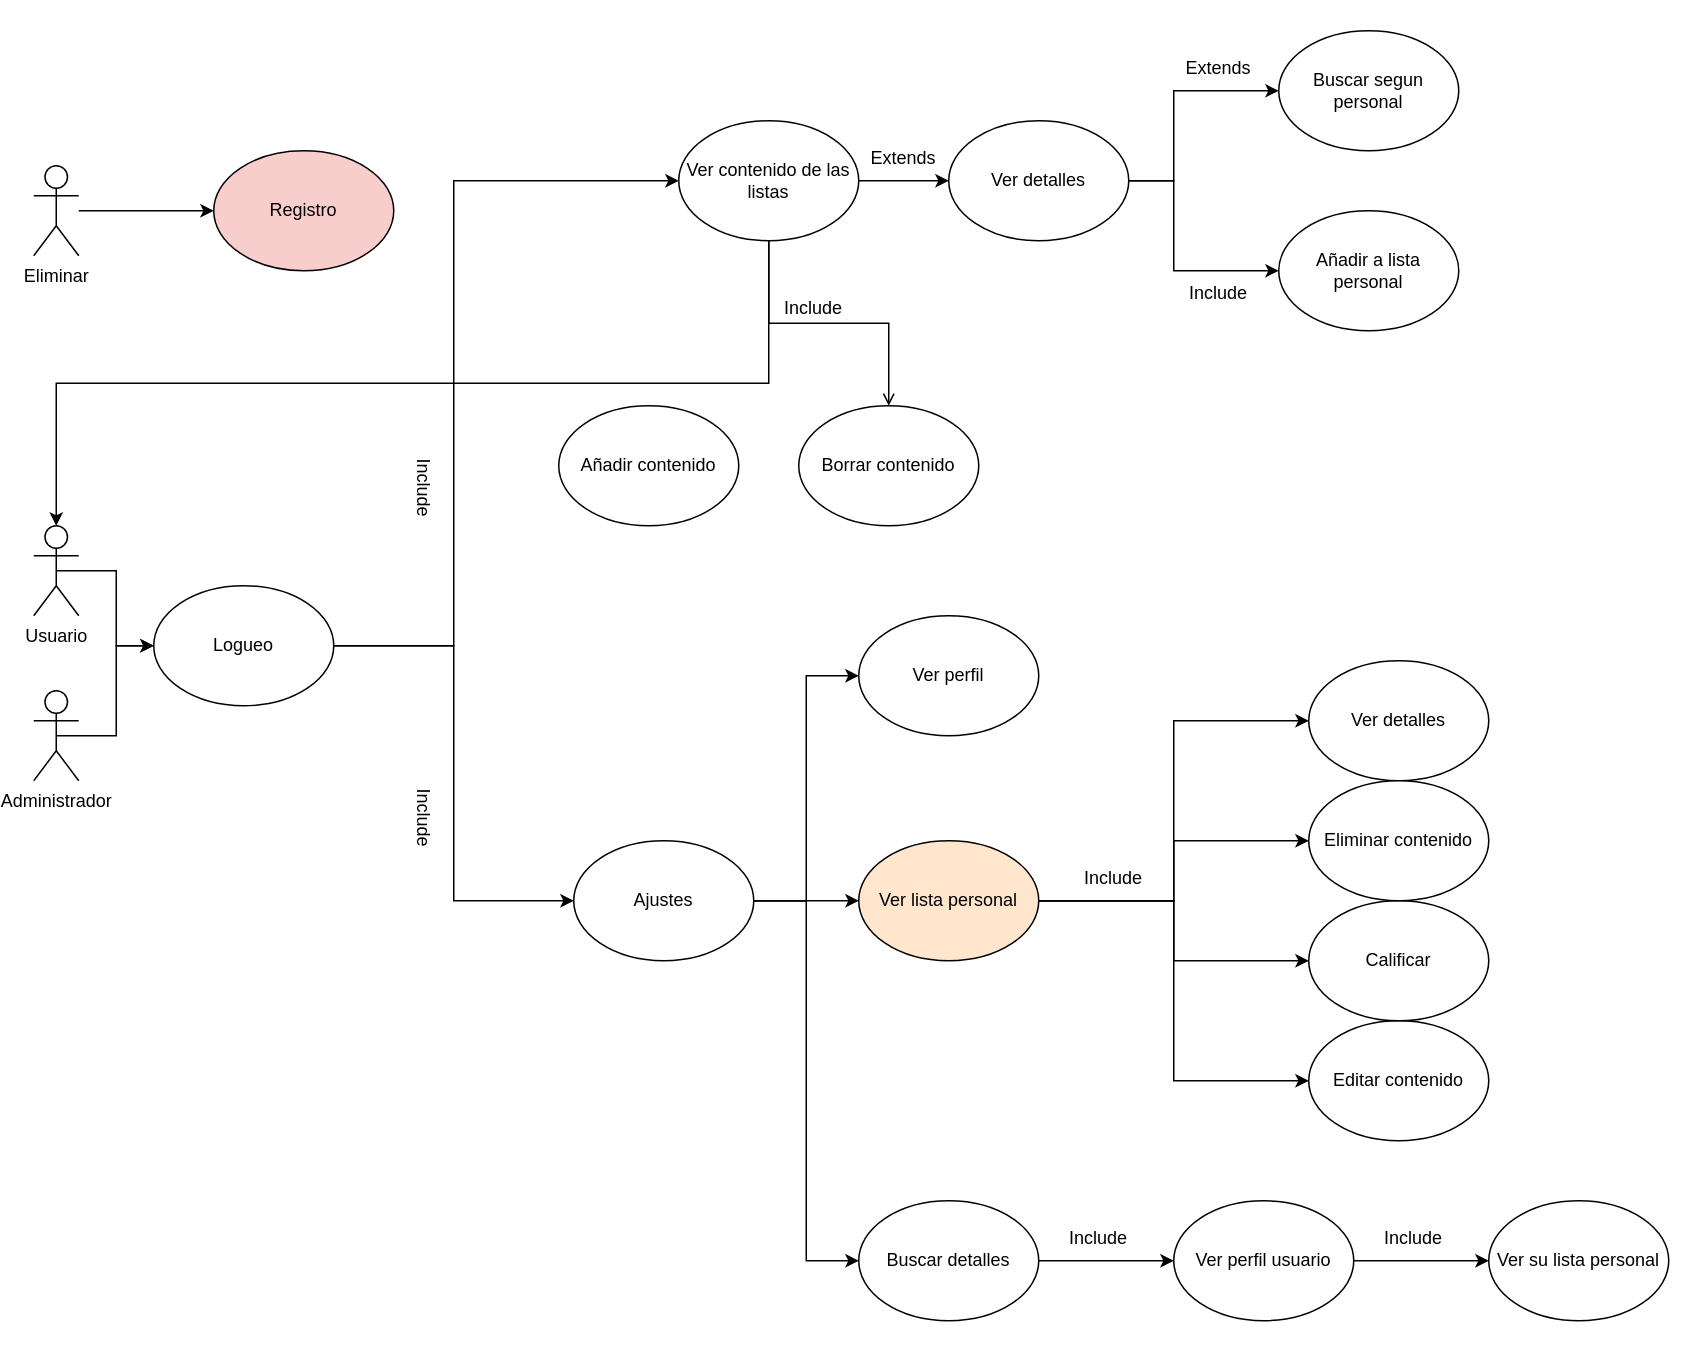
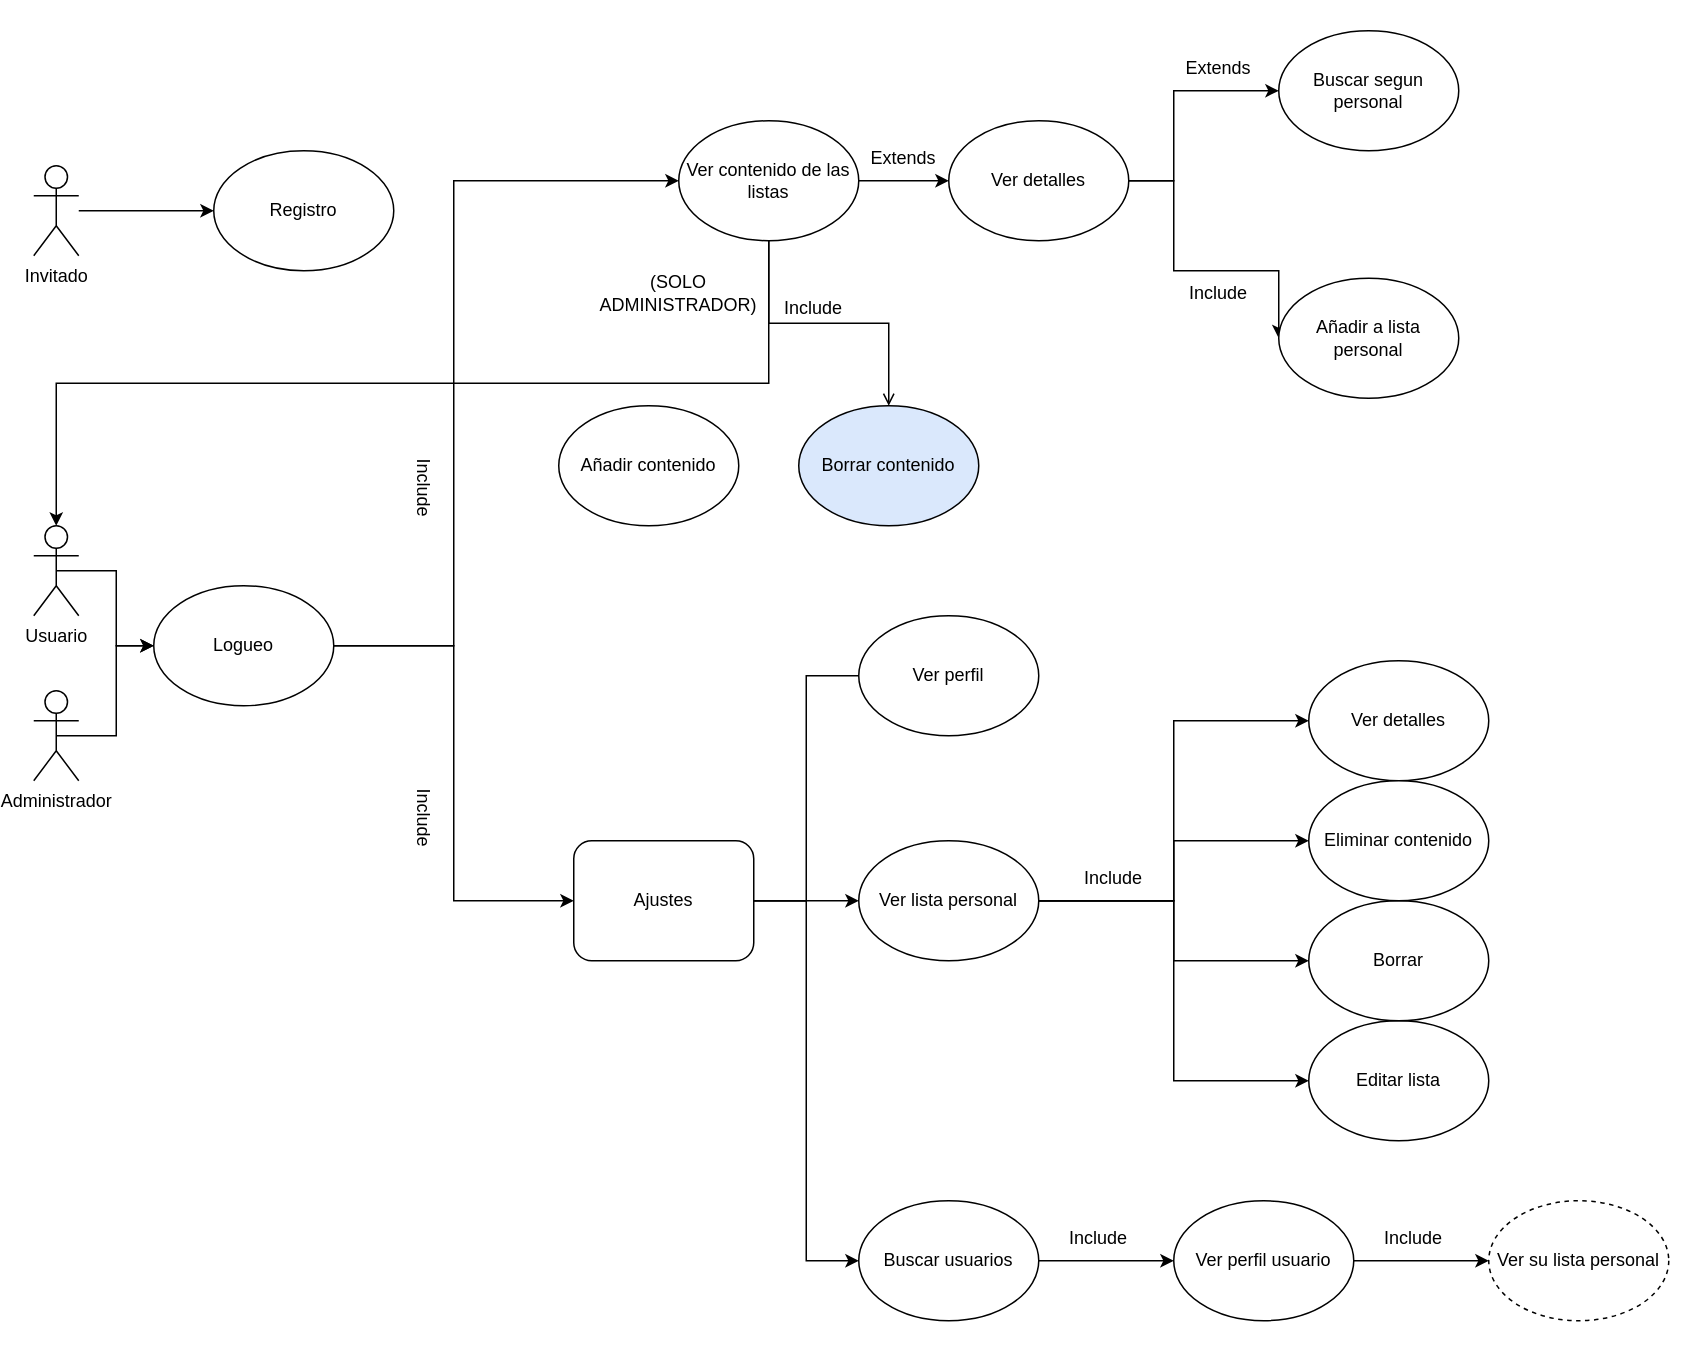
node "Registro": fillcolor #f8cecc -> #ffffff
node "Añadir a lista personal": moved (1369, 271) -> (1369, 338)
node "Eliminar": label "Eliminar" -> "Invitado"
node "(SOLO ADMINISTRADOR)": added
node "Borrar contenido": fillcolor #ffffff -> #dae8fc
edge "Ajustes" -> "Ver perfil": arrowhead classic -> none
node "Ajustes": shape ellipse -> rounded rectangle
node "Ver lista personal": fillcolor #ffe6cc -> #ffffff
node "Calificar": label "Calificar" -> "Borrar"
node "Editar contenido": label "Editar contenido" -> "Editar lista"
node "Buscar detalles": label "Buscar detalles" -> "Buscar usuarios"
node "Ver su lista personal": style solid -> dashed
